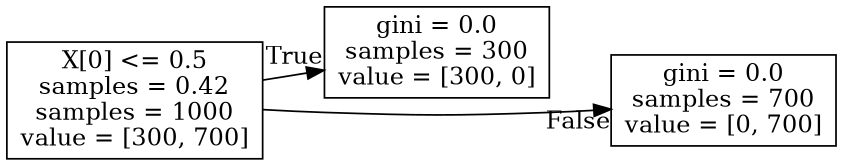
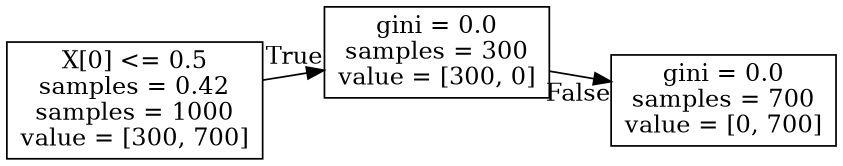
edge "X[0] <= 0.5 samples = 0.42 samples = 1000 value = [300, 700]" -> "gini = 0.0 samples = 700 value = [0, 700]": now "gini = 0.0 samples = 300 value = [300, 0]" -> "gini = 0.0 samples = 700 value = [0, 700]"
